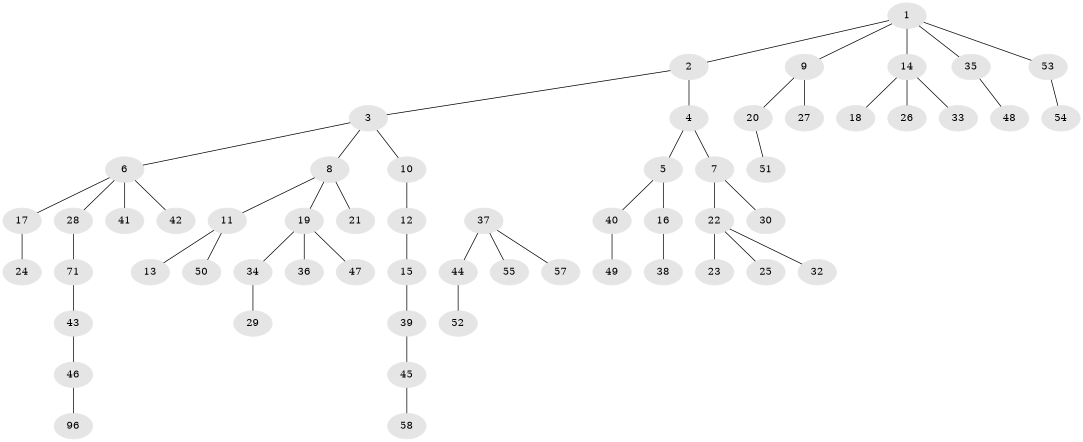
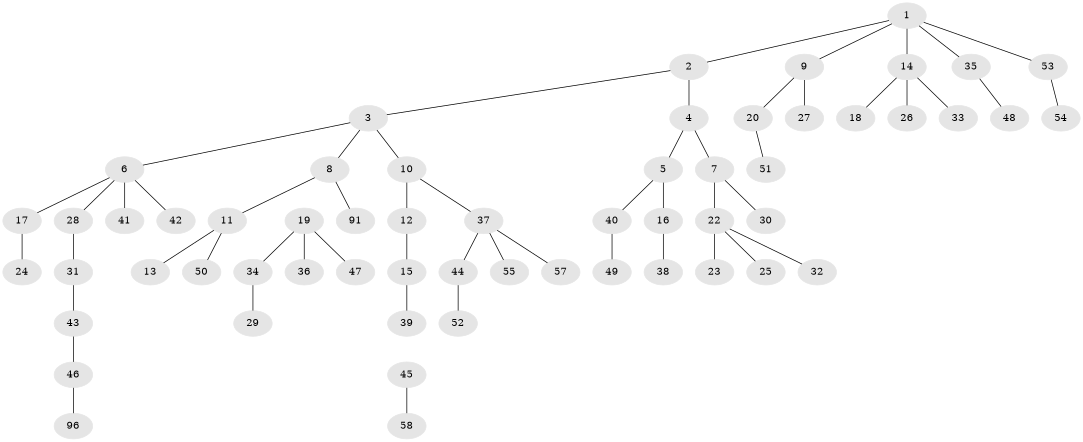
edge "8" -- "19": removed
edge "10" -- "37": added
node "21": label "21" -> "91"
node "71": label "71" -> "31"
edge "39" -- "45": removed
